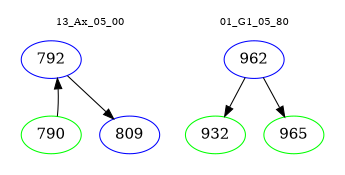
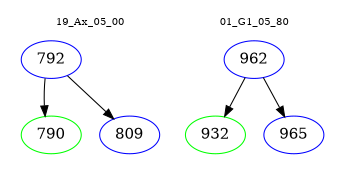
cluster "13_Ax_05_00": label "13_Ax_05_00" -> "19_Ax_05_00"
edge "790" -> "792": reversed
node "965": color green -> blue
